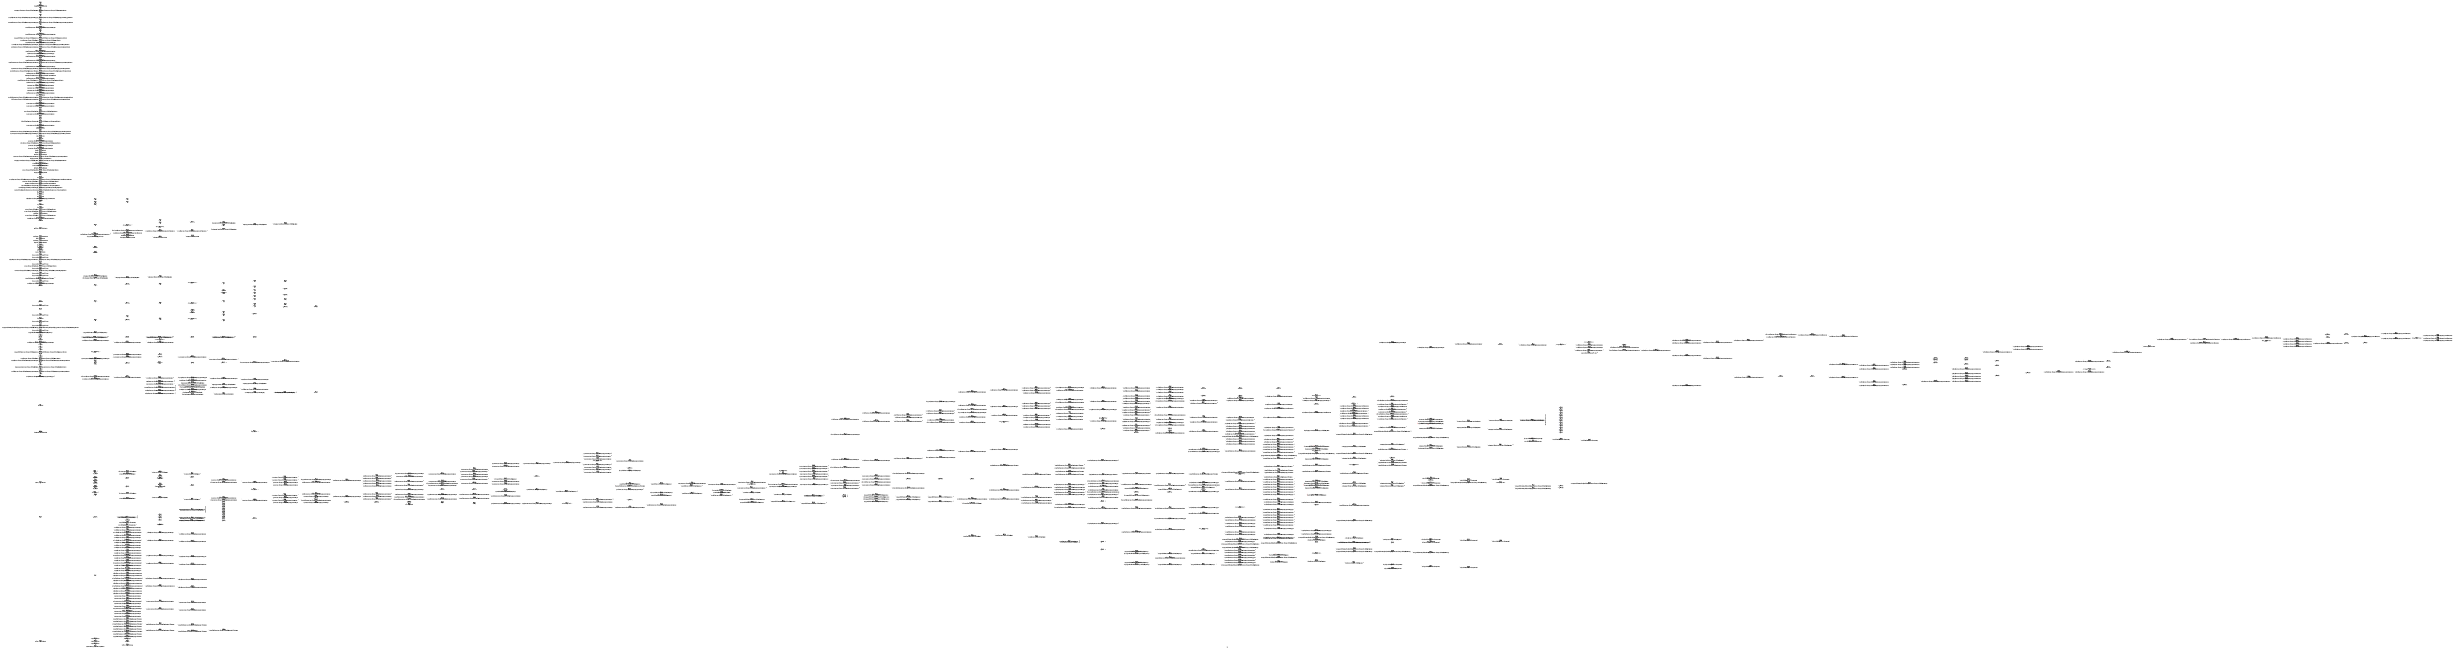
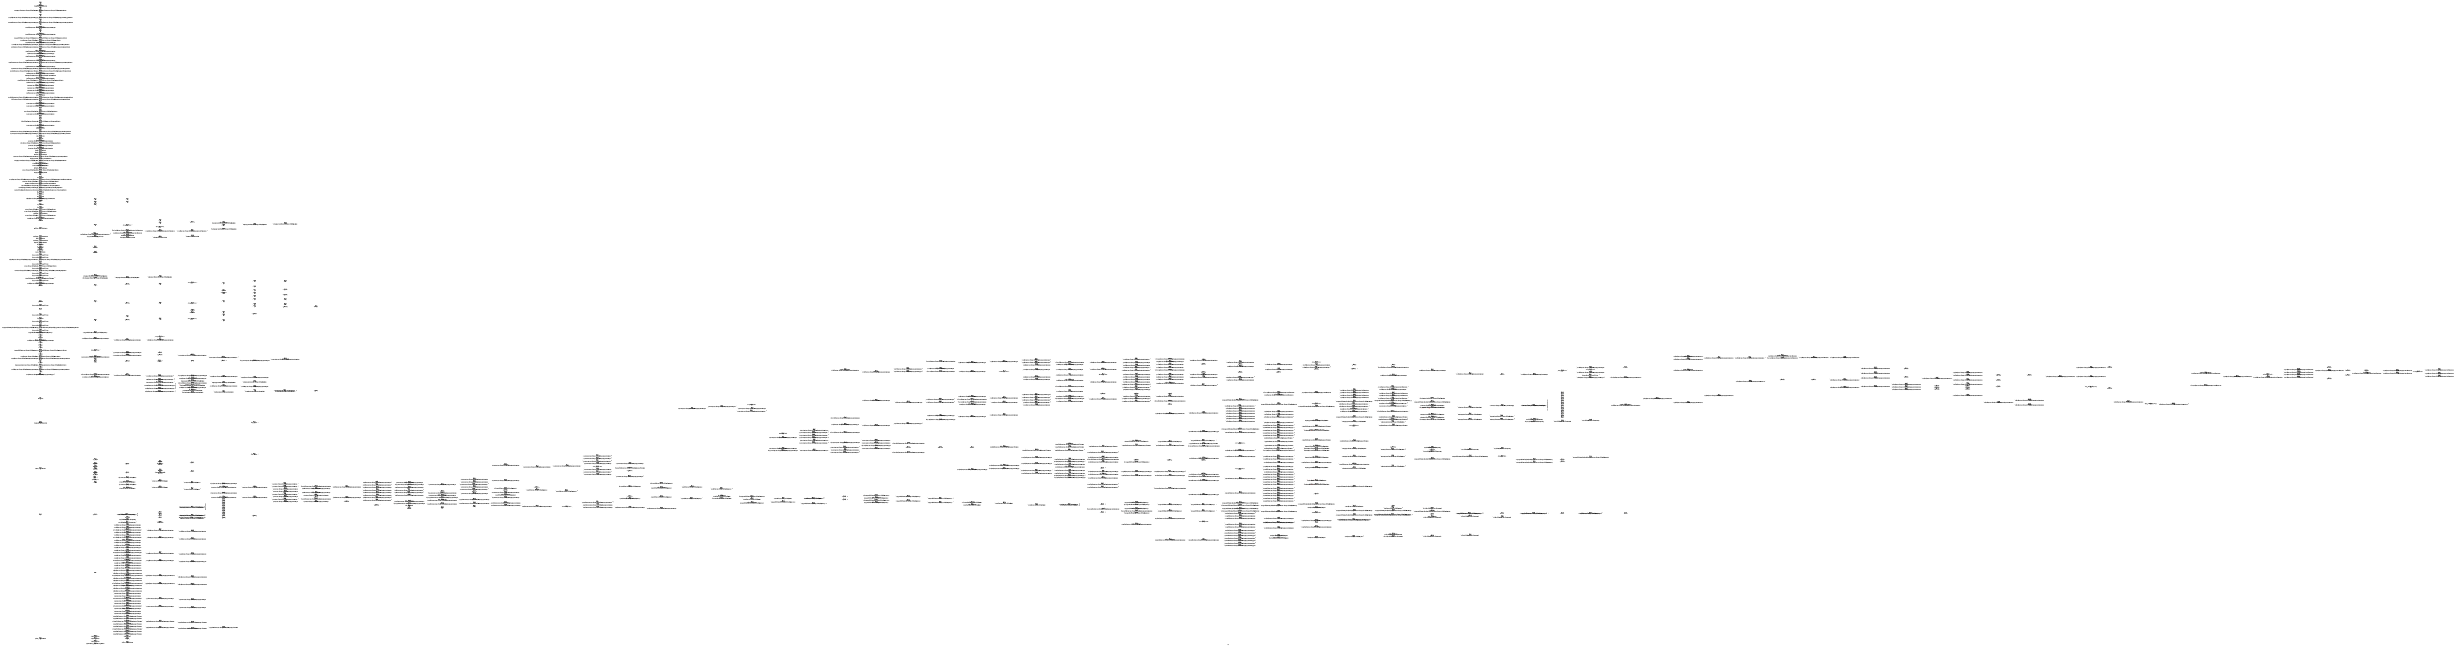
node "NodeID: 312": added
